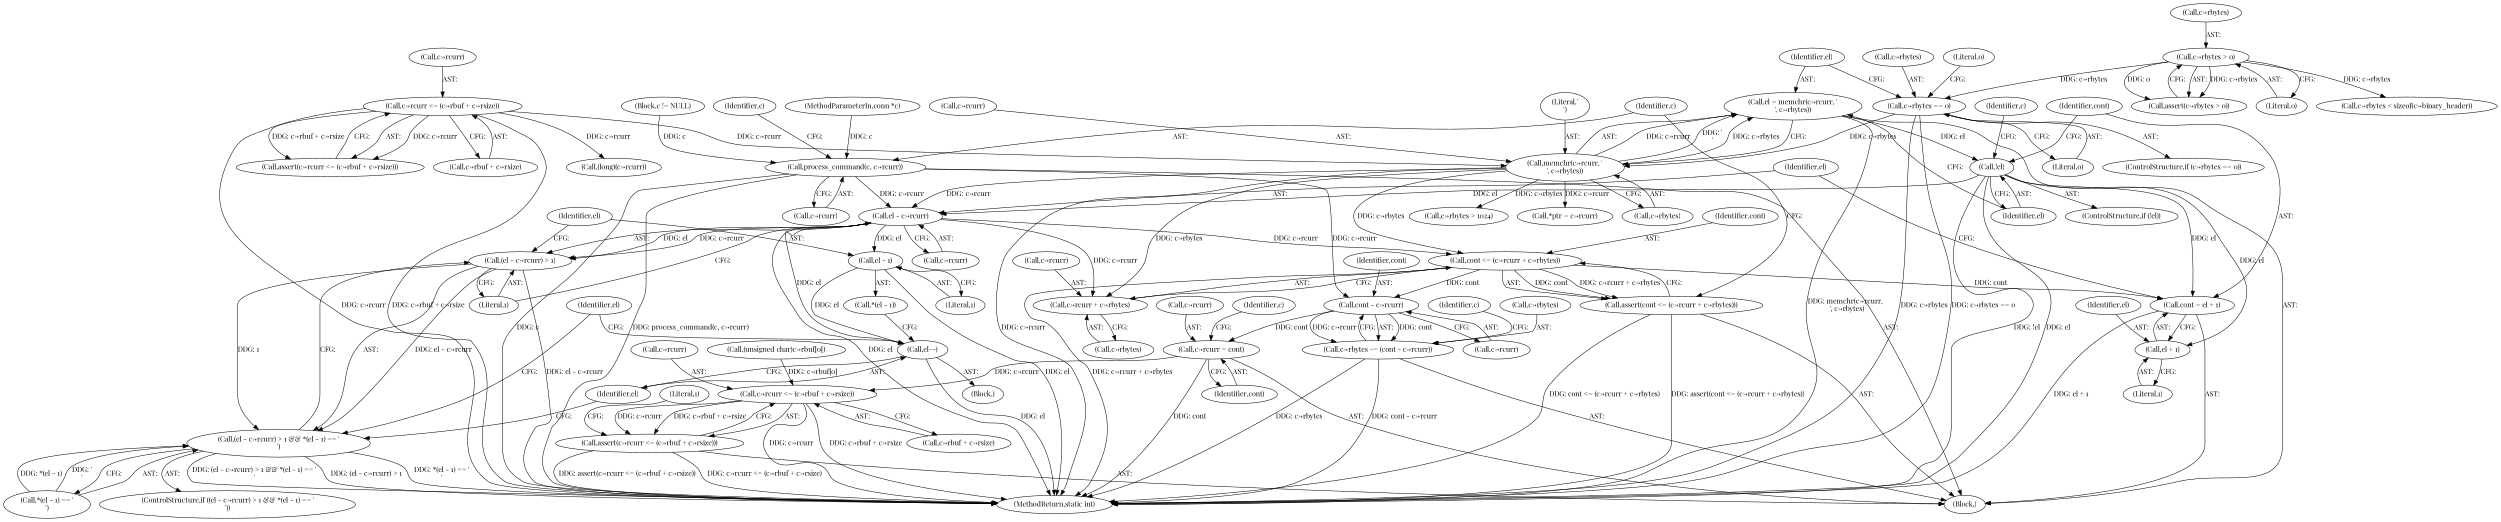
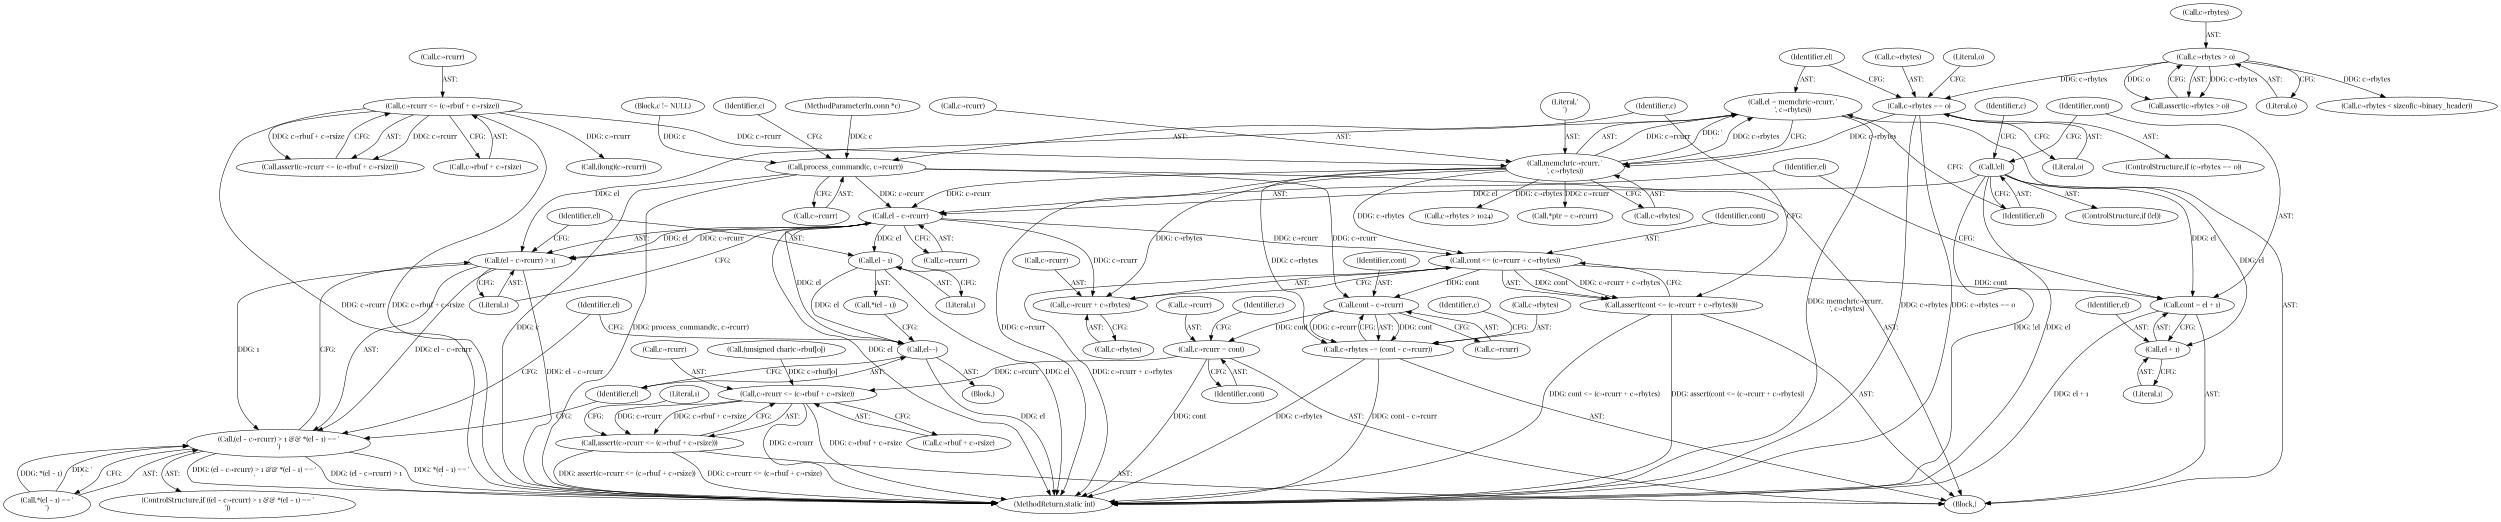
edge "(Call,el = memchr(c->rcurr, ' ', c->rbytes))" -> "(Call,!el)": now "(Call,el = memchr(c->rcurr, ' ', c->rbytes))" -> "(Call,(el - c->rcurr) > 1)"
edge "(Call,memchr(c->rcurr, ' ', c->rbytes))" -> "(Call,c->rbytes -= (cont - c->rcurr))": added, label "DDG: c->rbytes"
